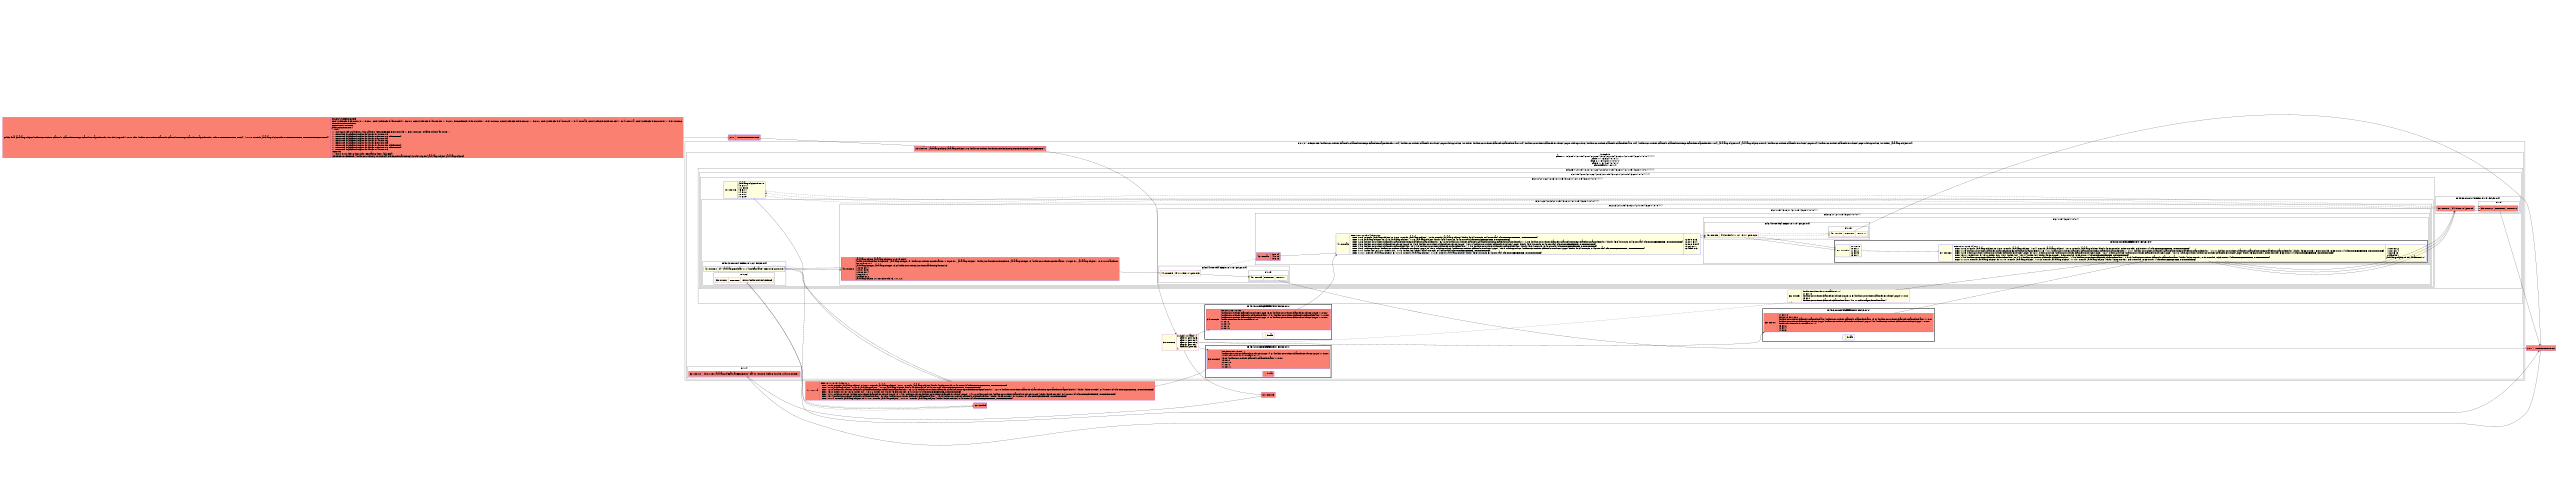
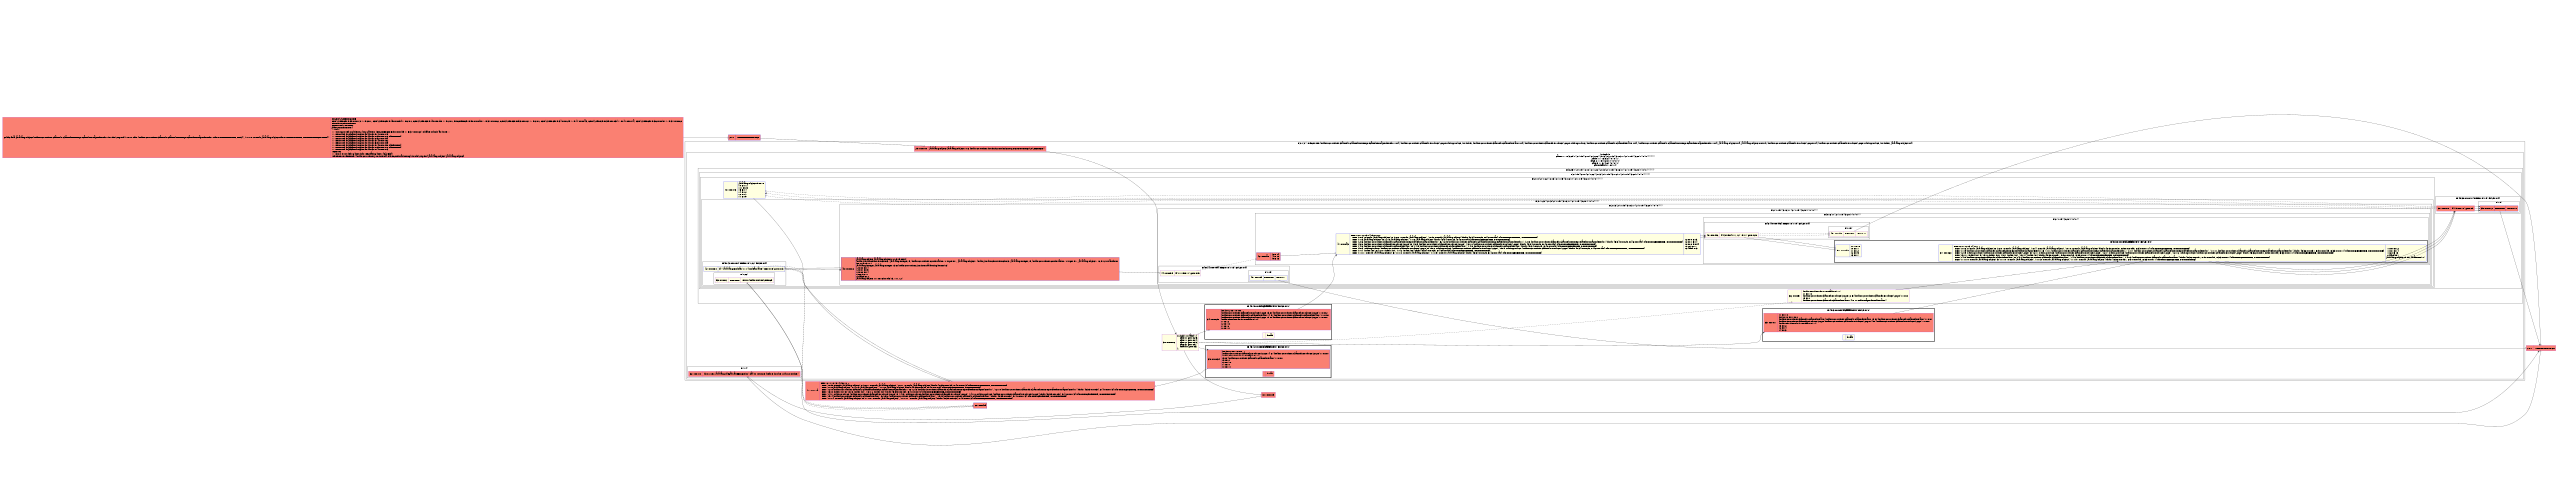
edge "50: 0x00b9" -> "37: 0x0060": removed
edge "44: 0x009d" -> "45: 0x009f": removed
